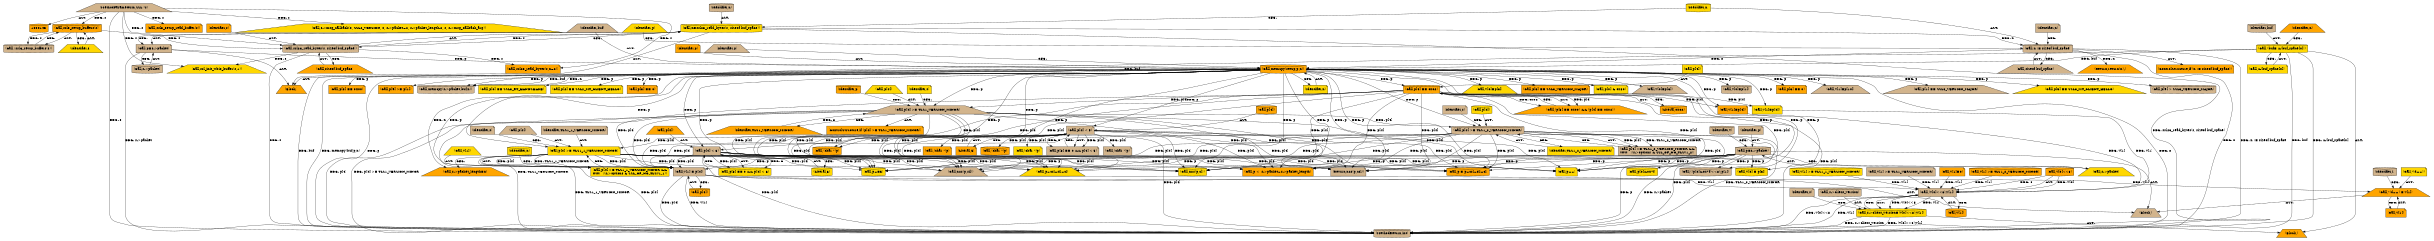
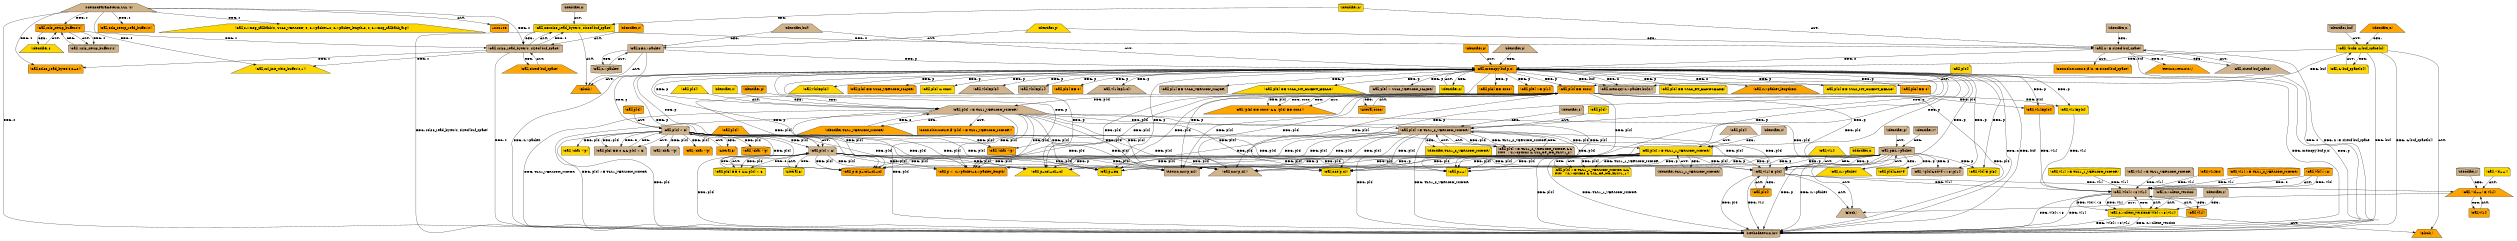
node "(Call,memcpy(setup,p,n))": label "(Call,memcpy(setup,p,n))" -> "(Call,memcpy(buf,p,n))"
node "(Call,p[1] == SSL3_VERSION_MAJOR)": shape trapezium -> cylinder
edge "(Call,p[4] >= TLS1_1_VERSION_MINOR)" -> "(Call,s->packet_length=n)": now "(Call,p[4] >= TLS1_1_VERSION_MINOR)" -> "(Identifier,TLS1_1_VERSION_MINOR)"
